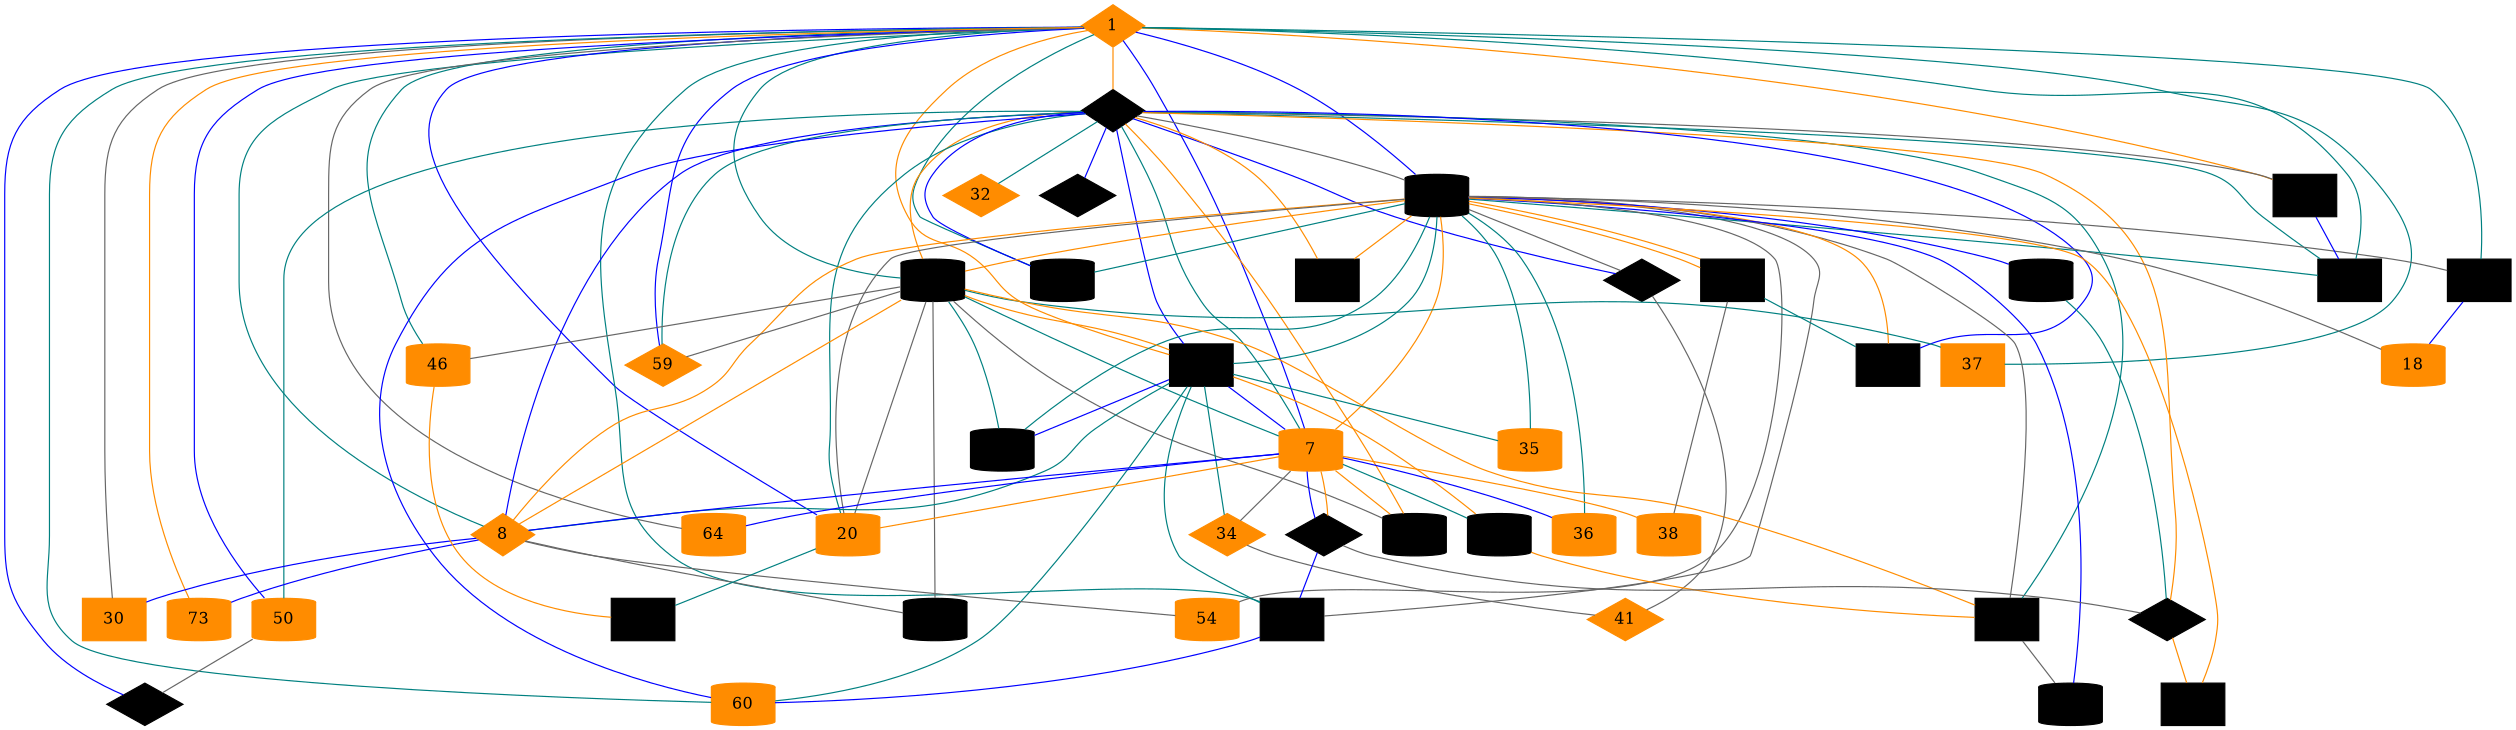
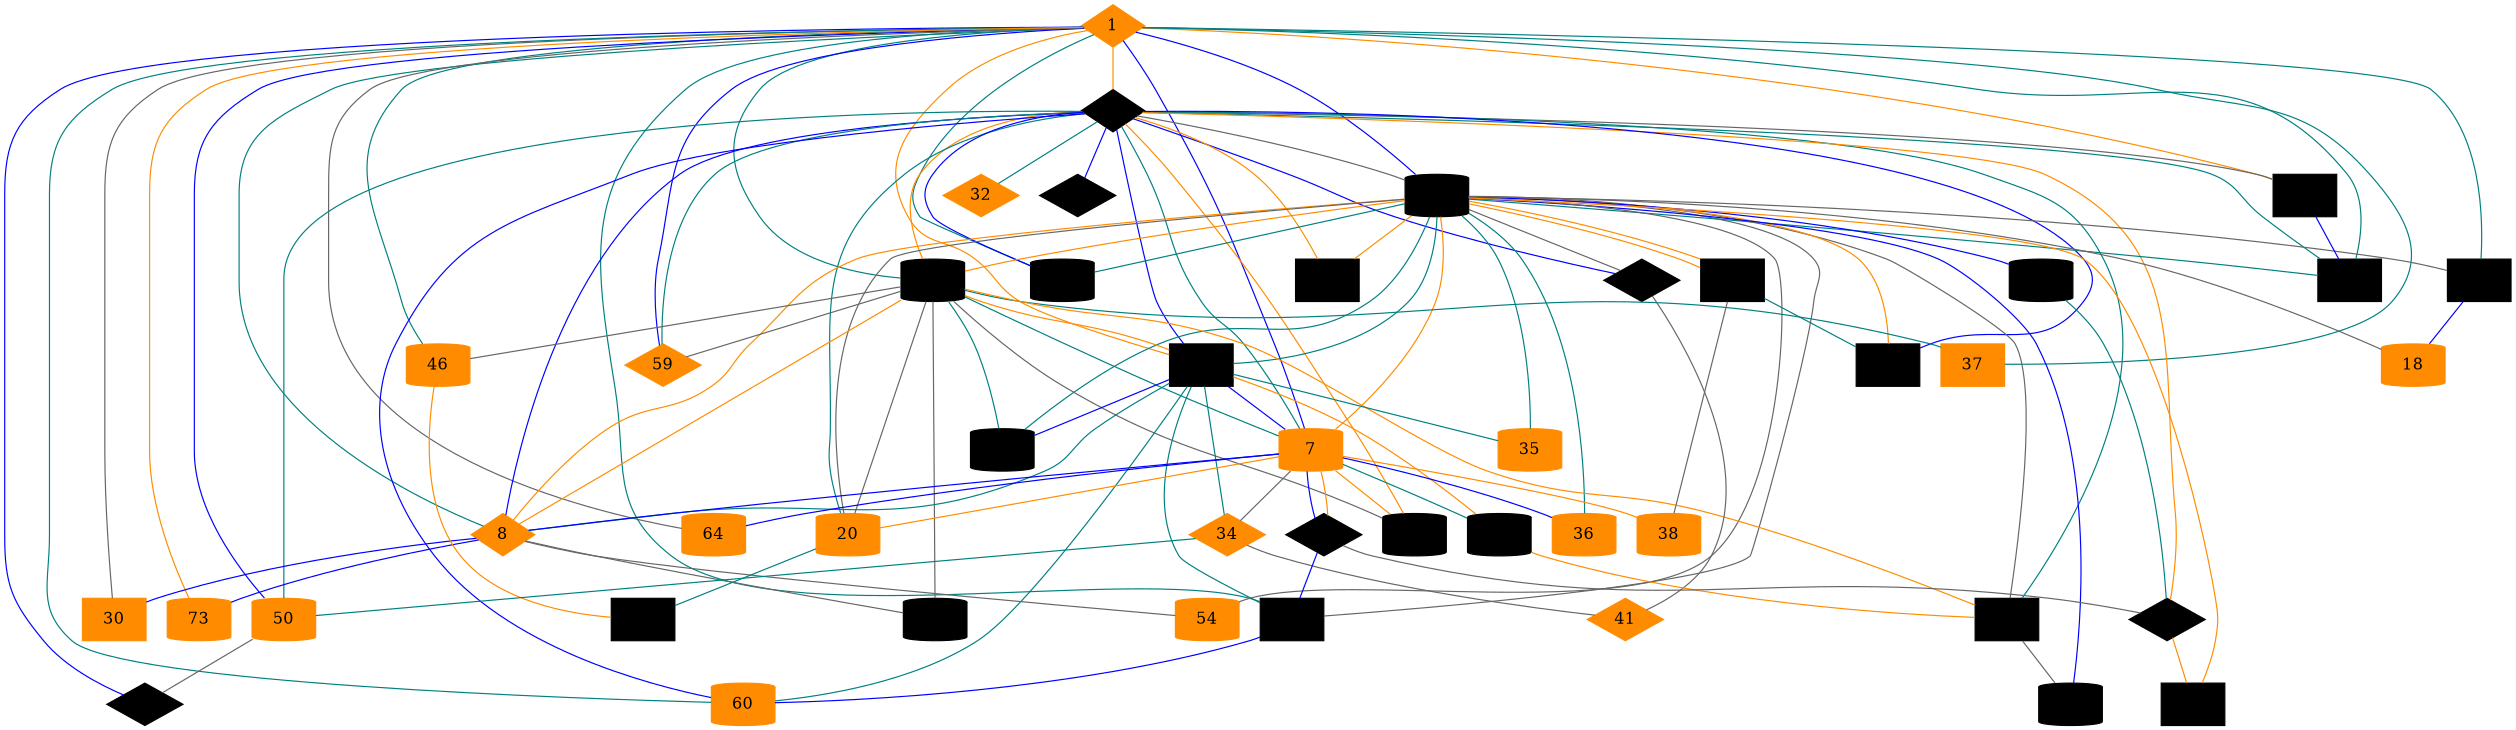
edge "1" -- "20": removed
edge "34" -- "50": added
